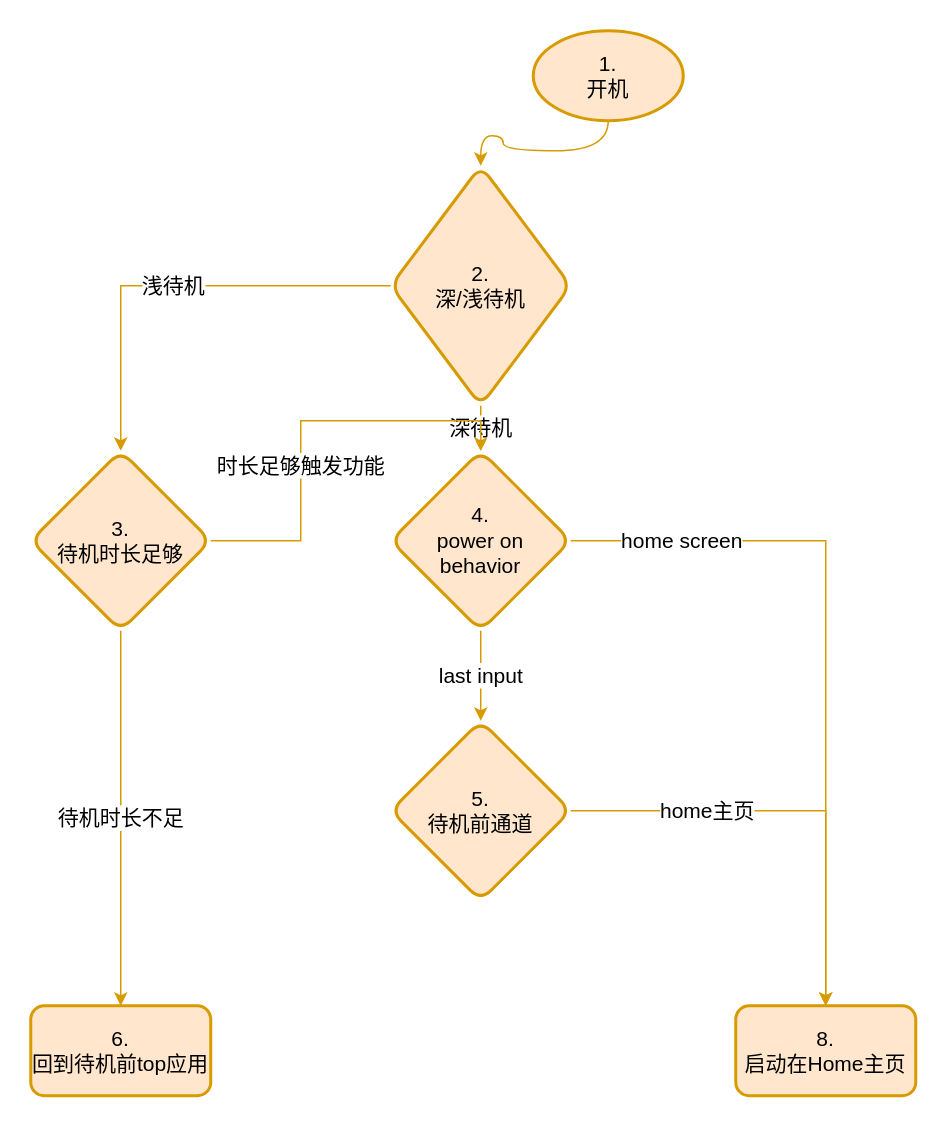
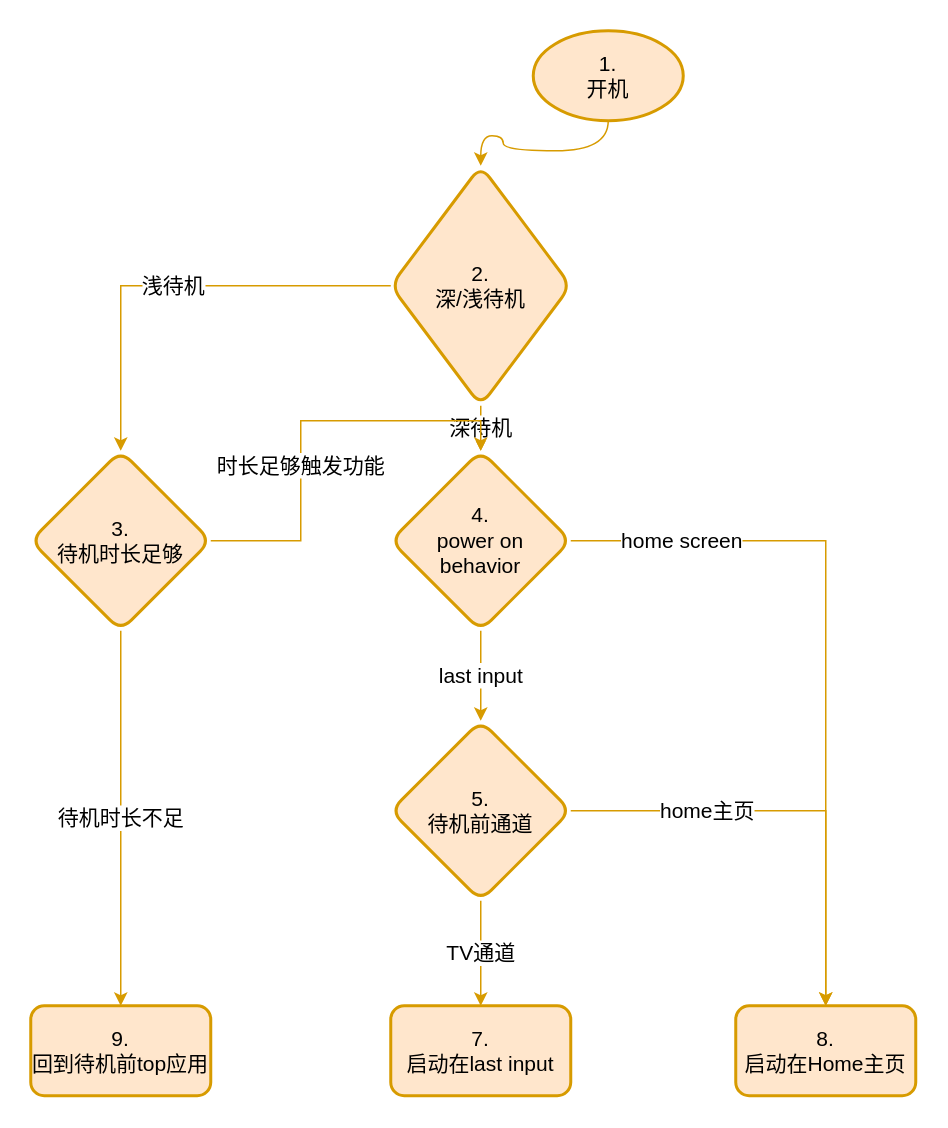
edge "5. 待机前通道" -> "7. 启动在last input": added, label "TV通道"
node "6. 回到待机前top应用": label "6. 回到待机前top应用" -> "9. 回到待机前top应用"
node "7. 启动在last input": added
